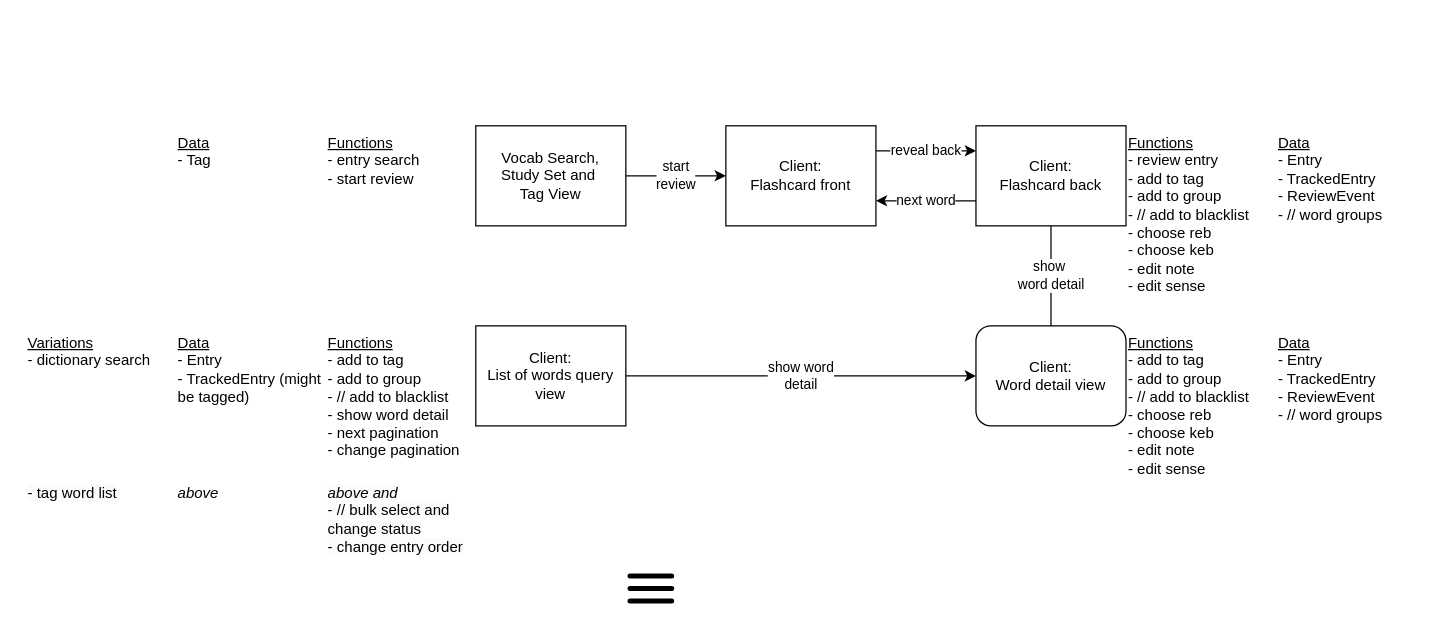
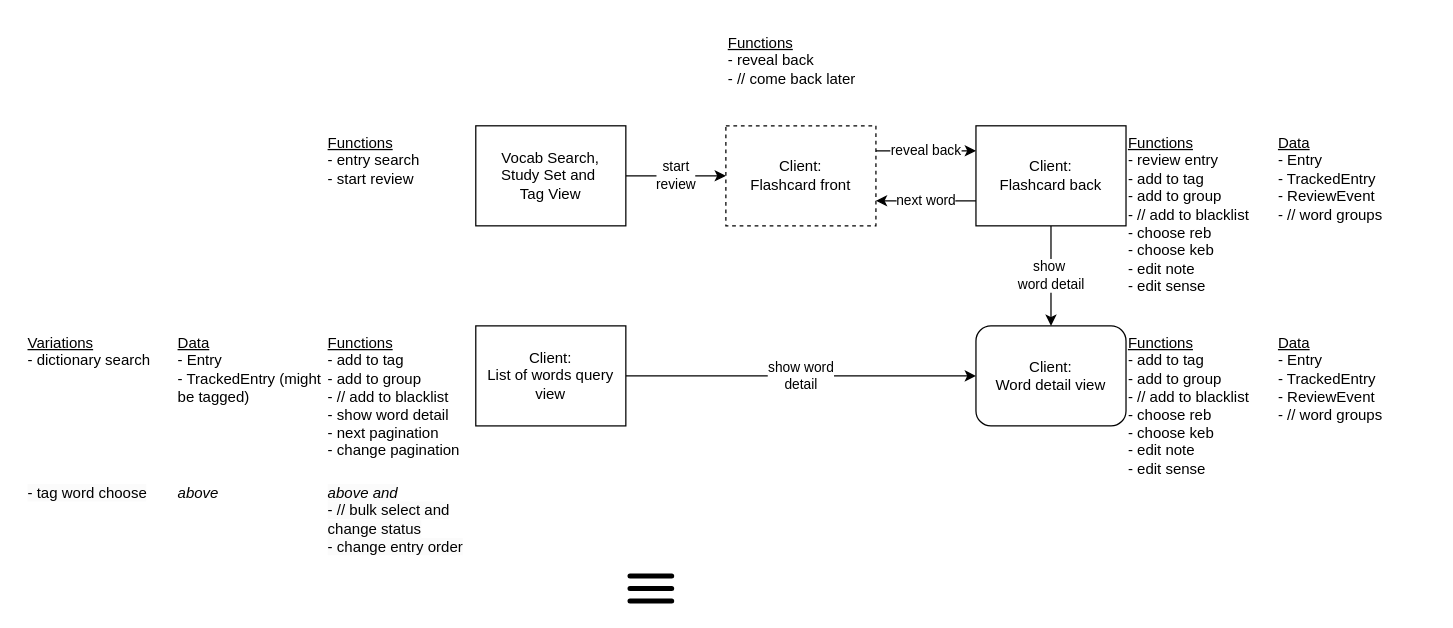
node "Functions - reveal back - // come back later": added
node "Data - Tag": removed
node "Client: Flashcard front": style solid -> dashed
edge "Client: Flashcard back" -- "Client: Word detail view": arrowhead none -> classic
node "- tag word list": label "- tag word list" -> "- tag word choose"
